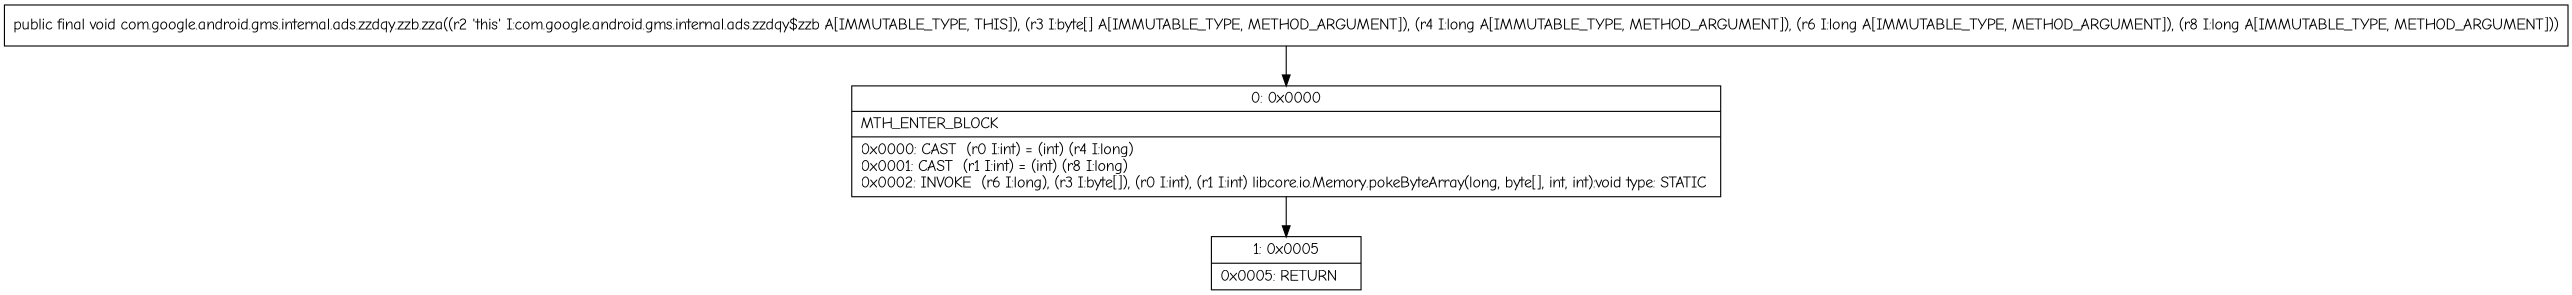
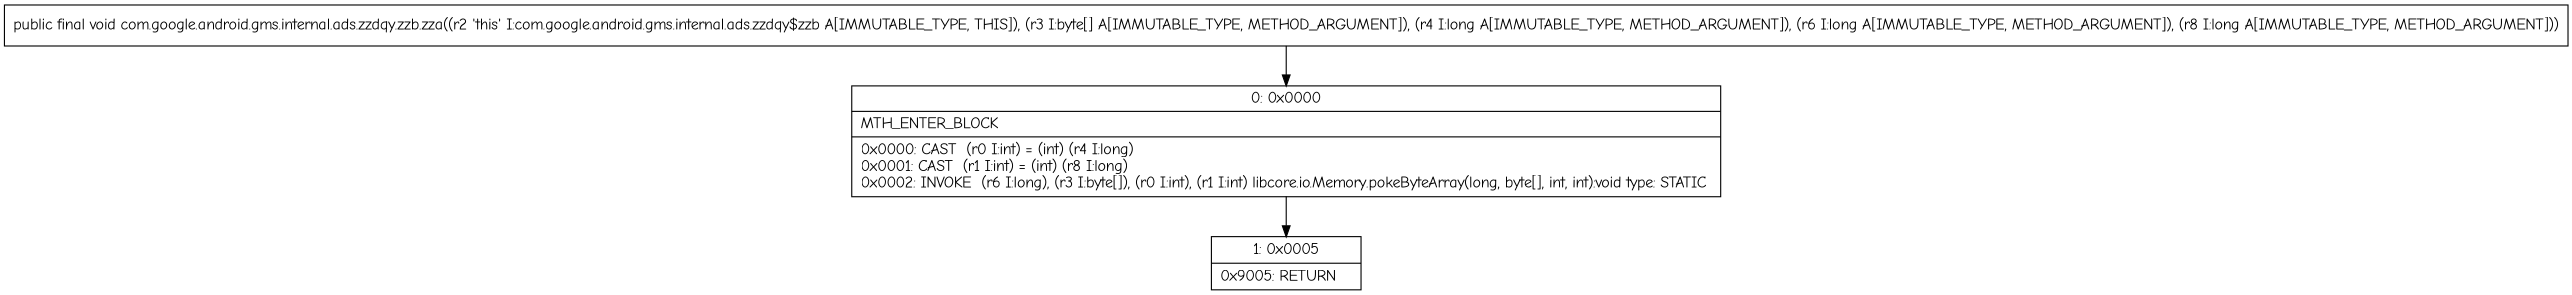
node "1: 0x0005": text "0x0005: RETURN" -> "0x9005: RETURN"
